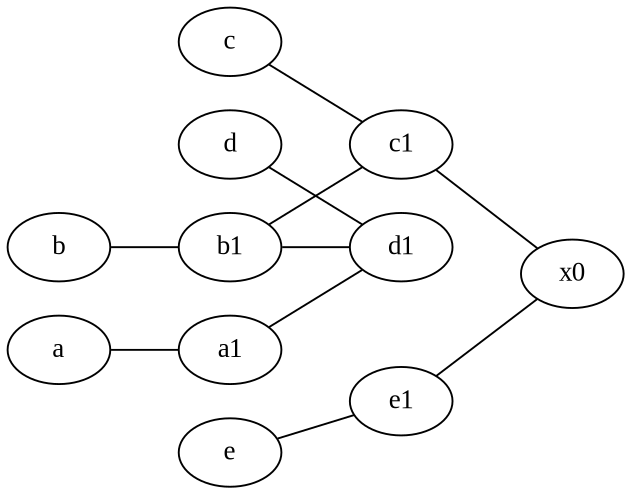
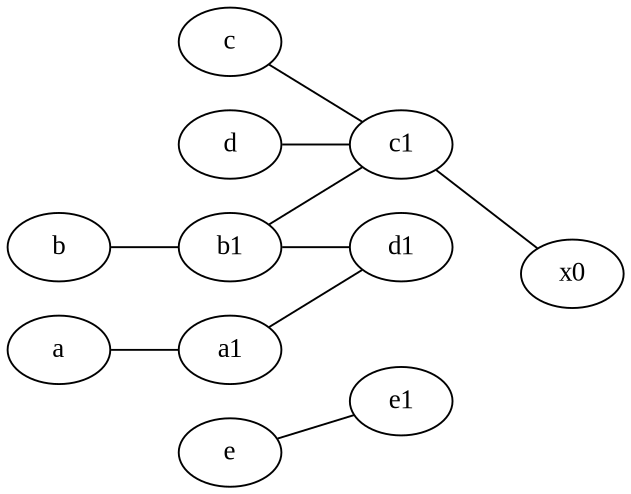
edge "d" -- "d1": now "d" -- "c1"
edge "x0" -- "e1": removed
